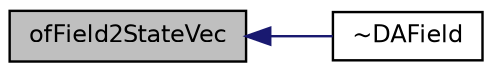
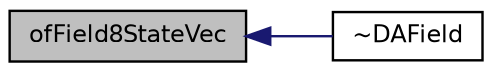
node "ofField2StateVec": label "ofField2StateVec" -> "ofField8StateVec"
